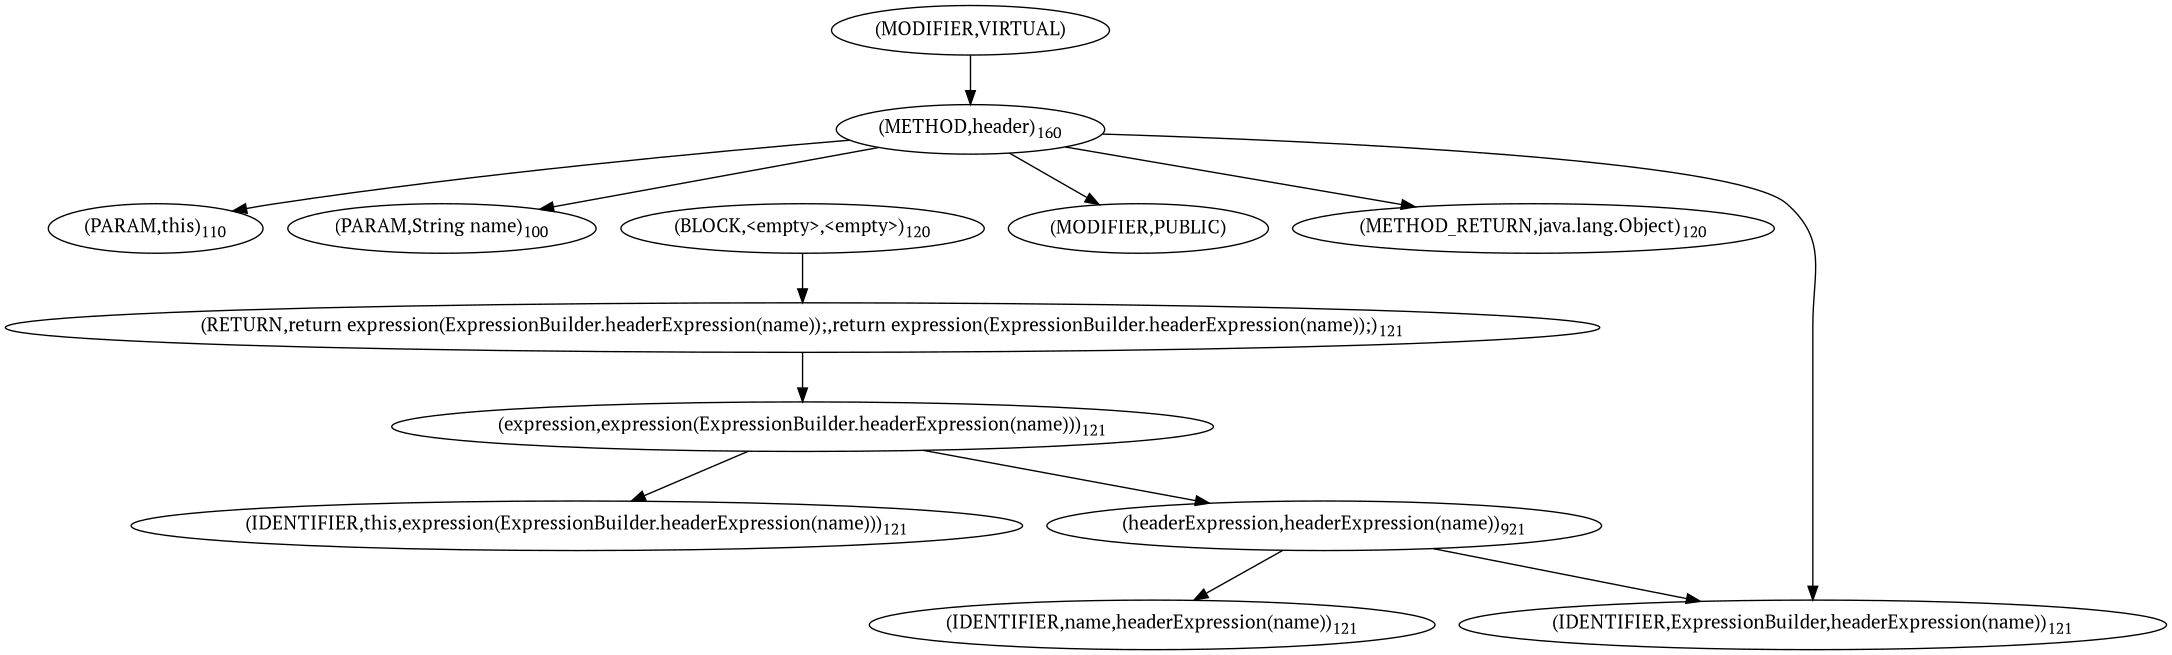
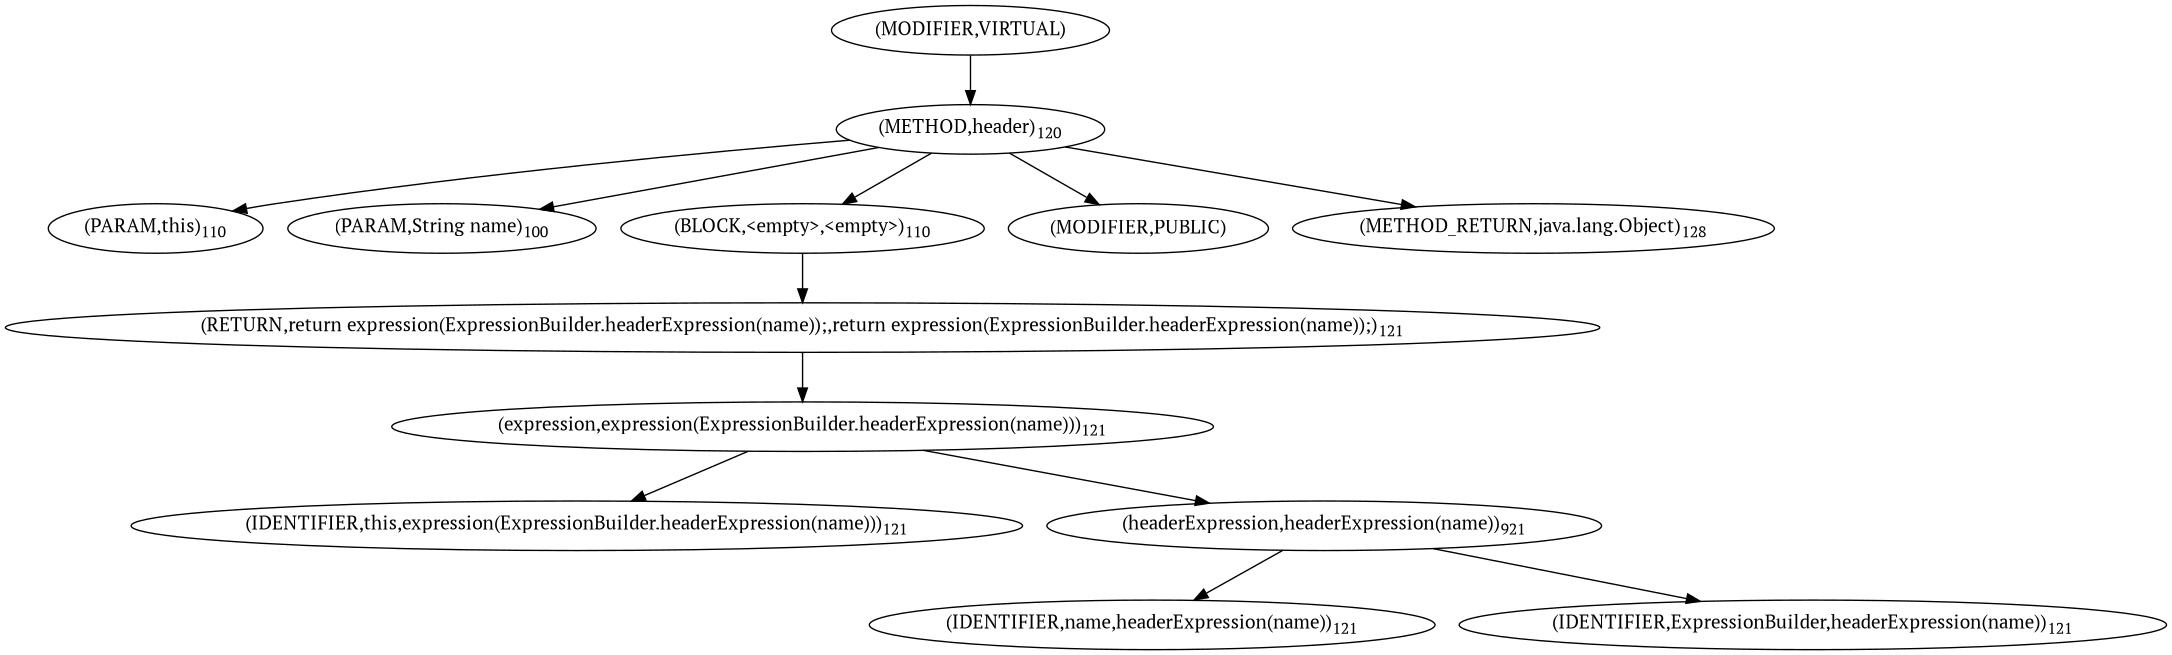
node "(METHOD,header)": text "160" -> "120"
edge "(METHOD,header)" -> "(IDENTIFIER,ExpressionBuilder,headerExpression(name))": now "(METHOD,header)" -> "(BLOCK,<empty>,<empty>)"
node "(BLOCK,<empty>,<empty>)": text "120" -> "110"
node "(METHOD_RETURN,java.lang.Object)": text "120" -> "128"
